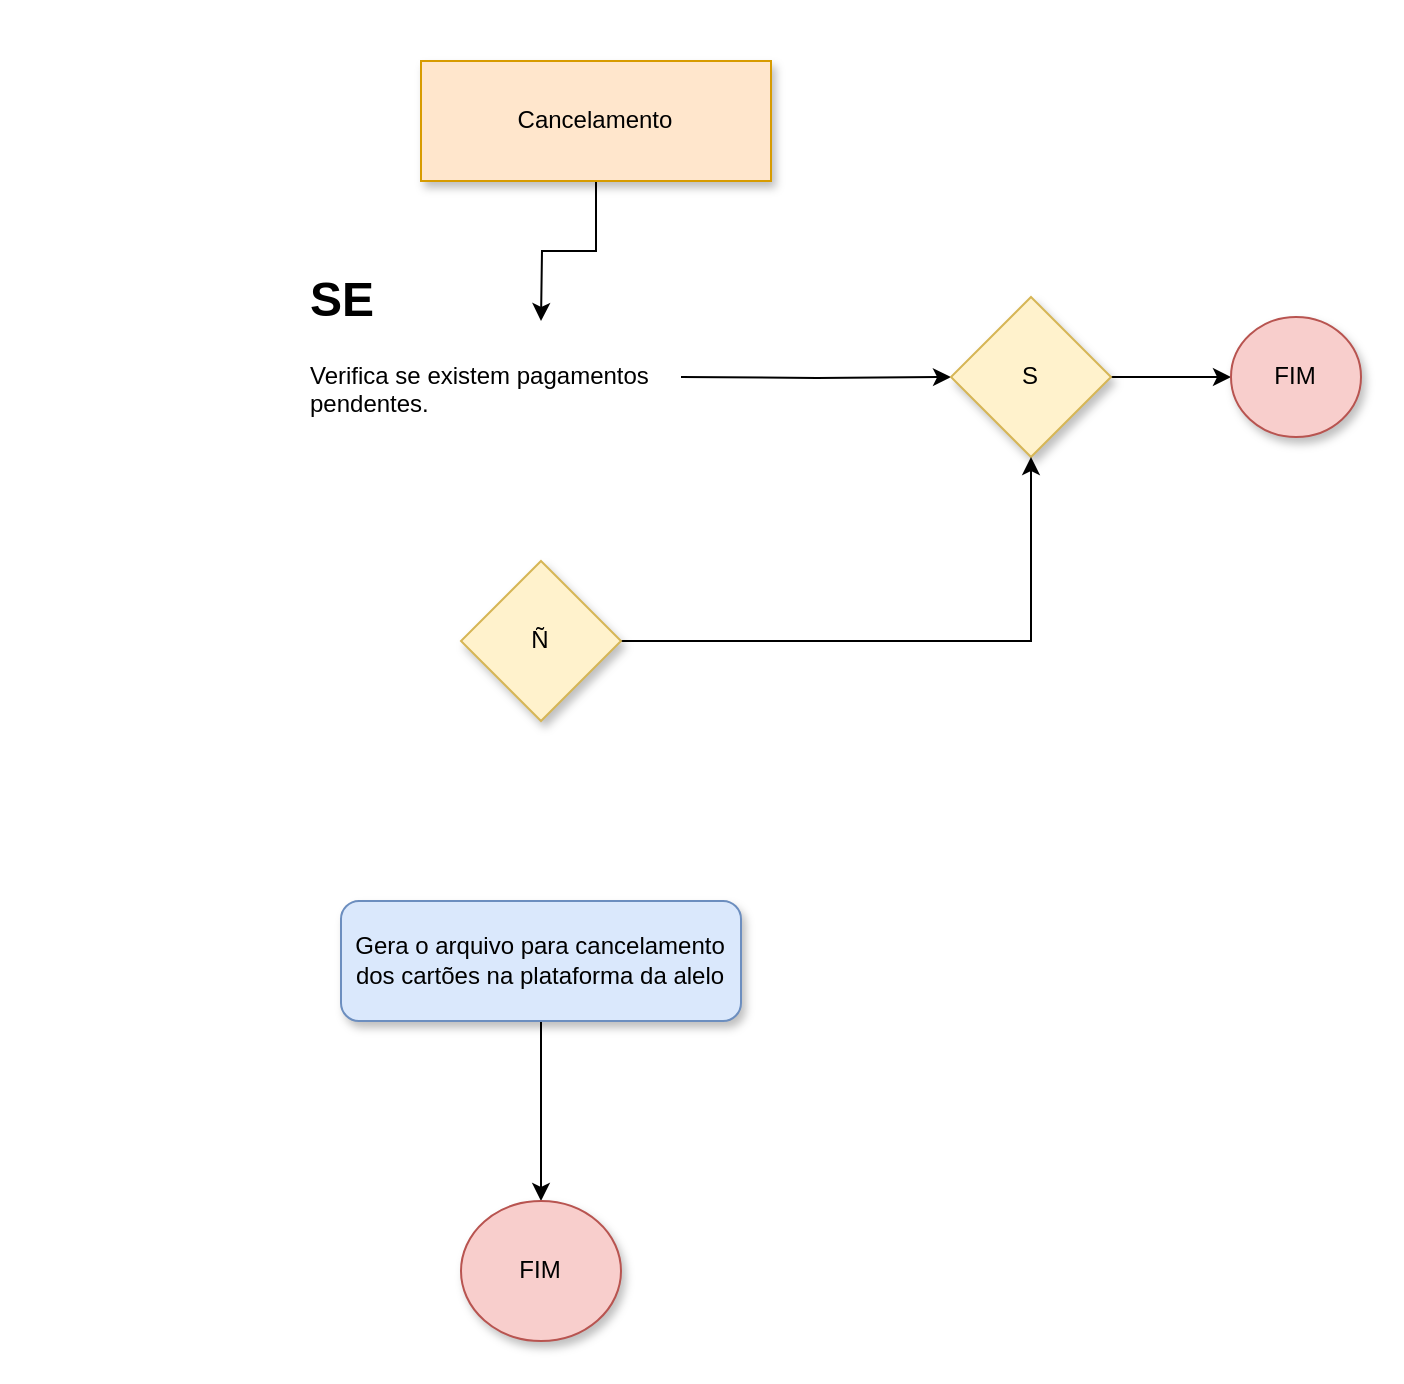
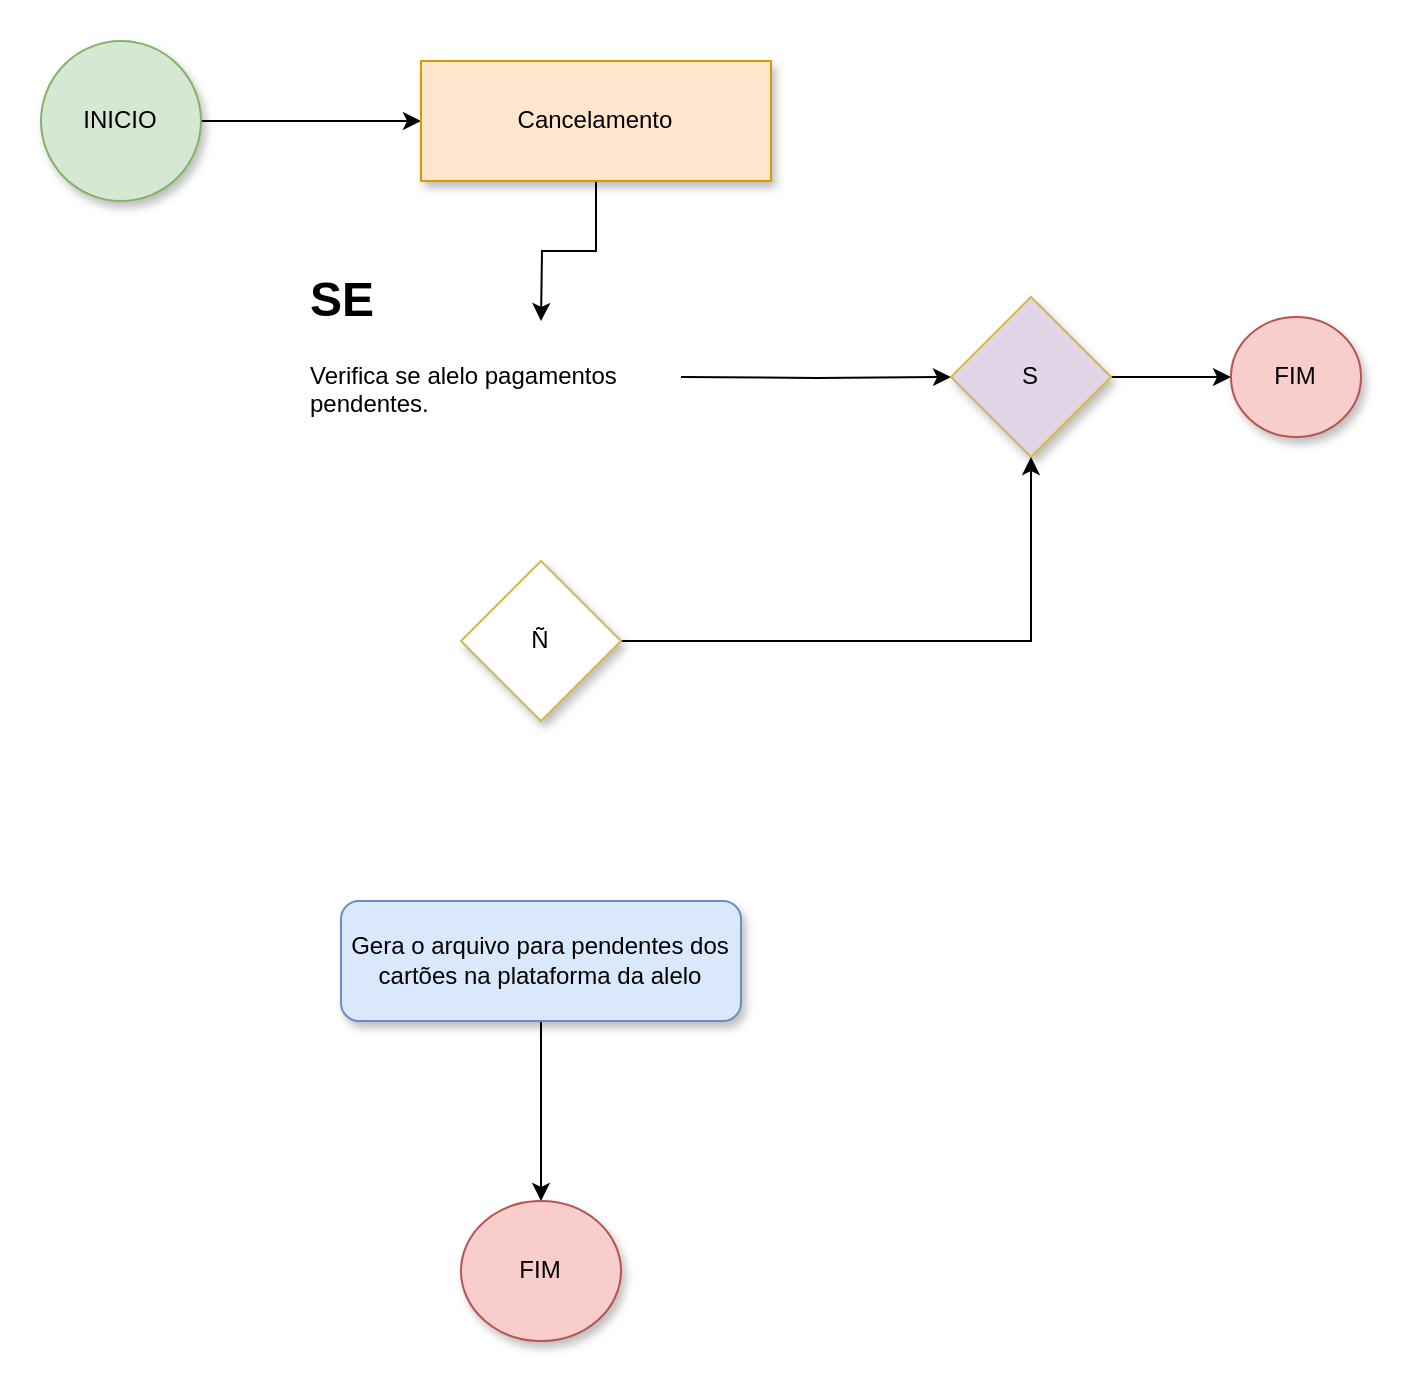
node "INICIO": added
edge "INICIO" -> "Cancelamento": added
node "SEVerifica se existem pagamentos pendentes.": label "SEVerifica se existem pagamentos pendentes." -> "SEVerifica se alelo pagamentos pendentes."
node "S": fillcolor #fff2cc -> #e1d5e7
node "Ñ": fillcolor #fff2cc -> #ffffff
node "Gera o arquivo para cancelamento dos cartões na plataforma da alelo": label "Gera o arquivo para cancelamento dos cartões na plataforma da alelo" -> "Gera o arquivo para pendentes dos cartões na plataforma da alelo"
